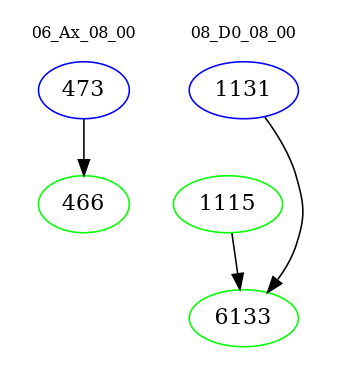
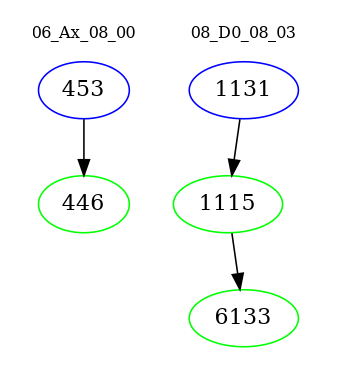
cluster "08_D0_08_00": label "08_D0_08_00" -> "08_D0_08_03"
node "473": label "473" -> "453"
edge "1131" -> "6133": now "1131" -> "1115"
node "466": label "466" -> "446"
